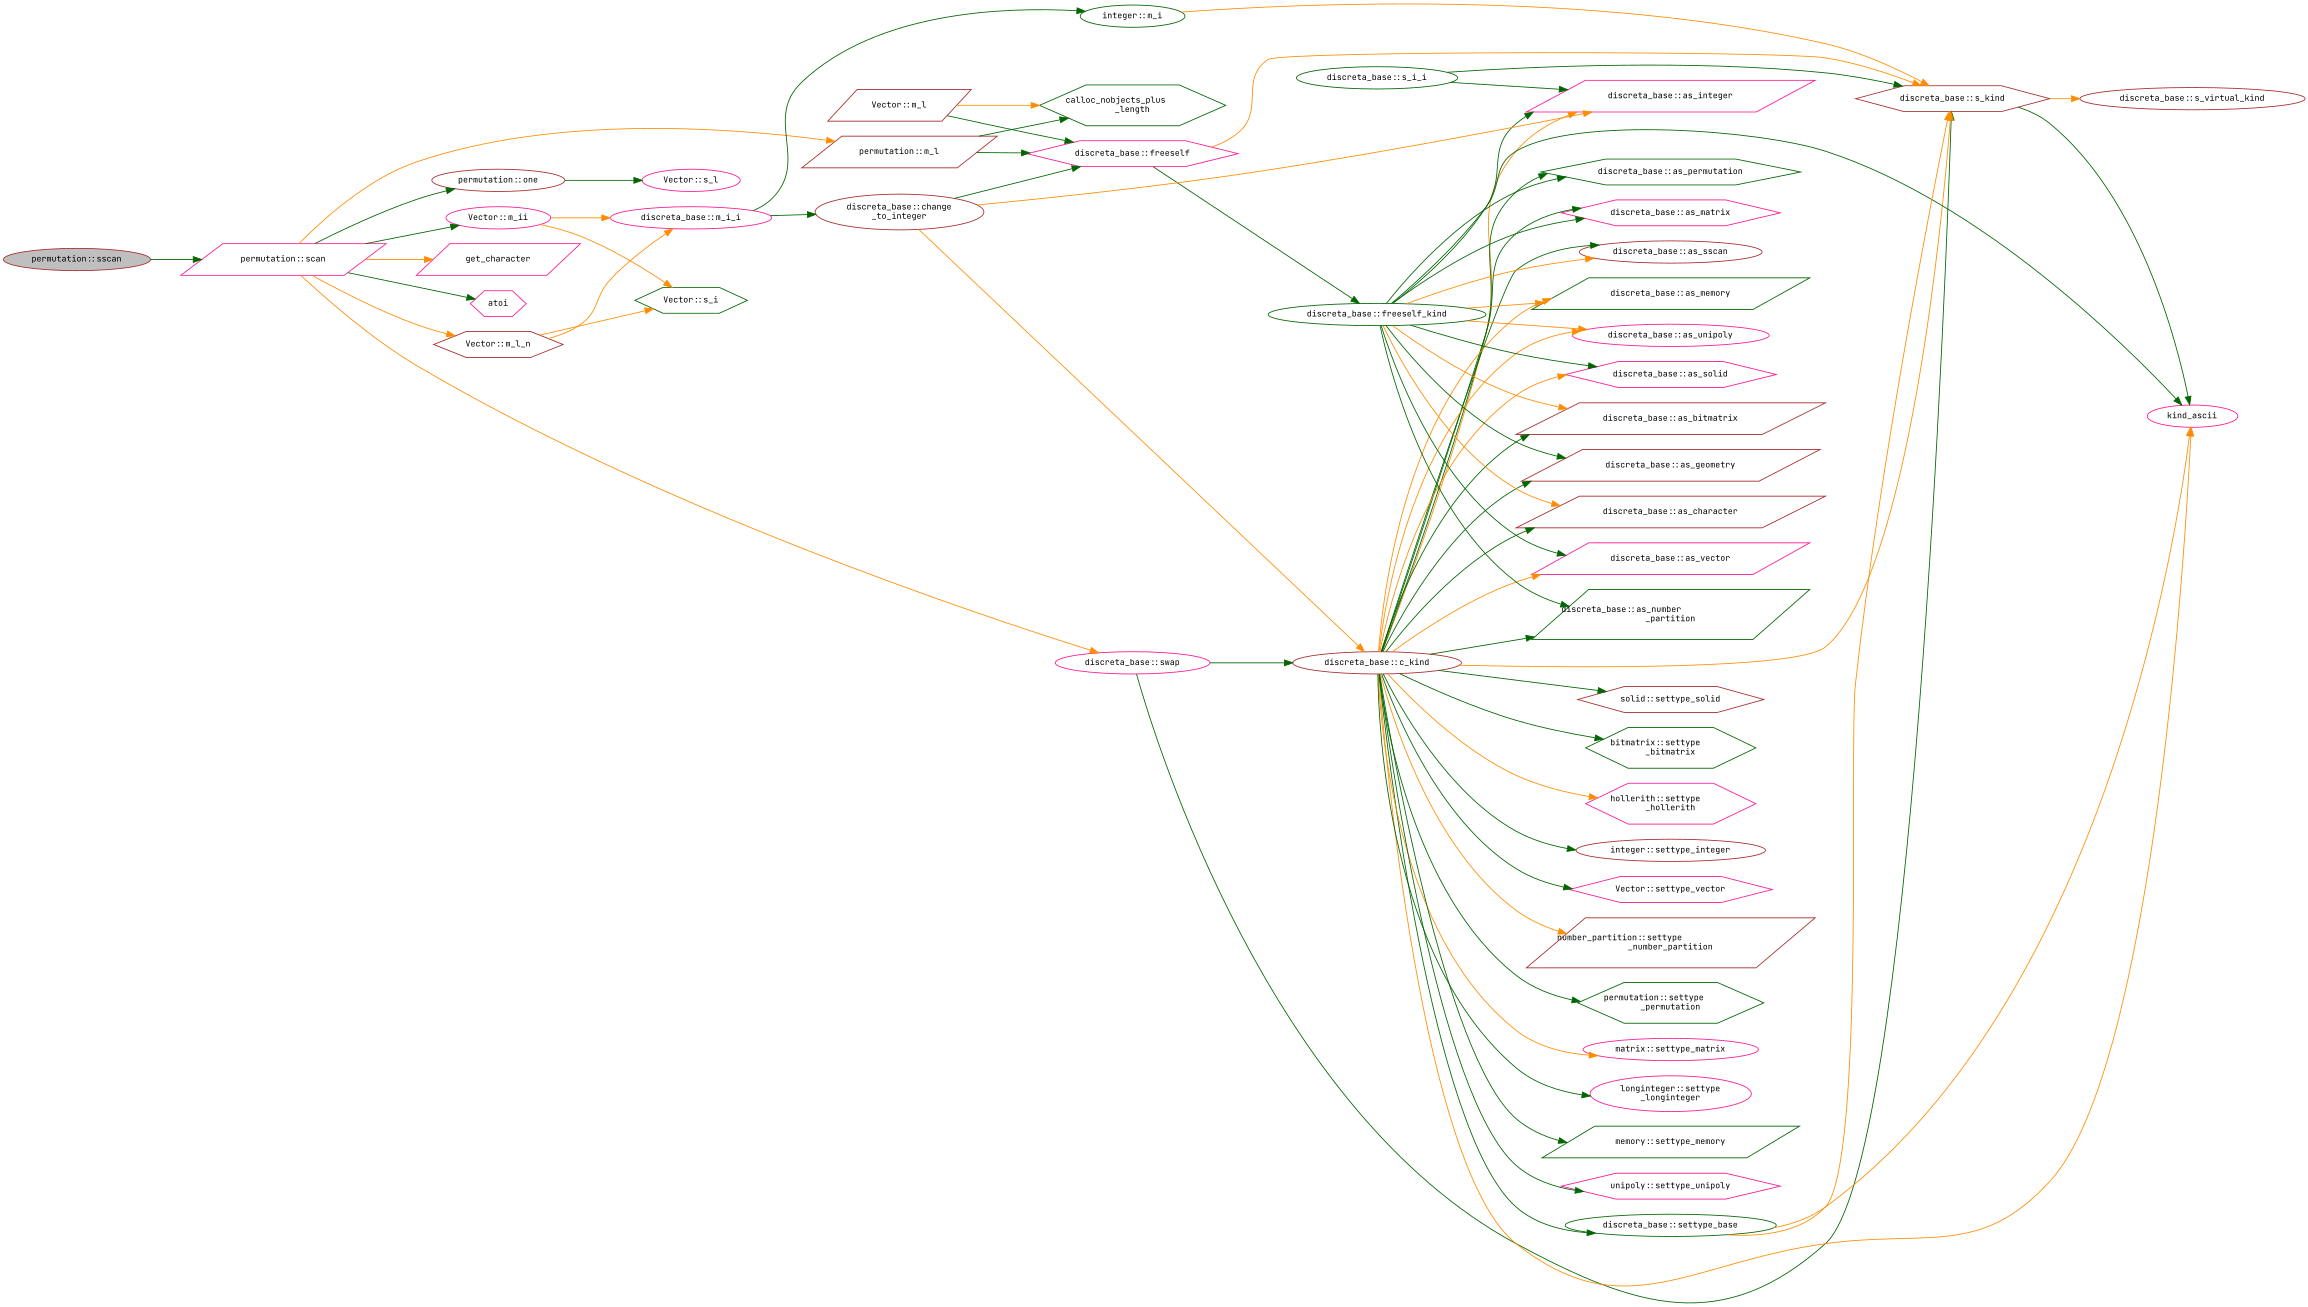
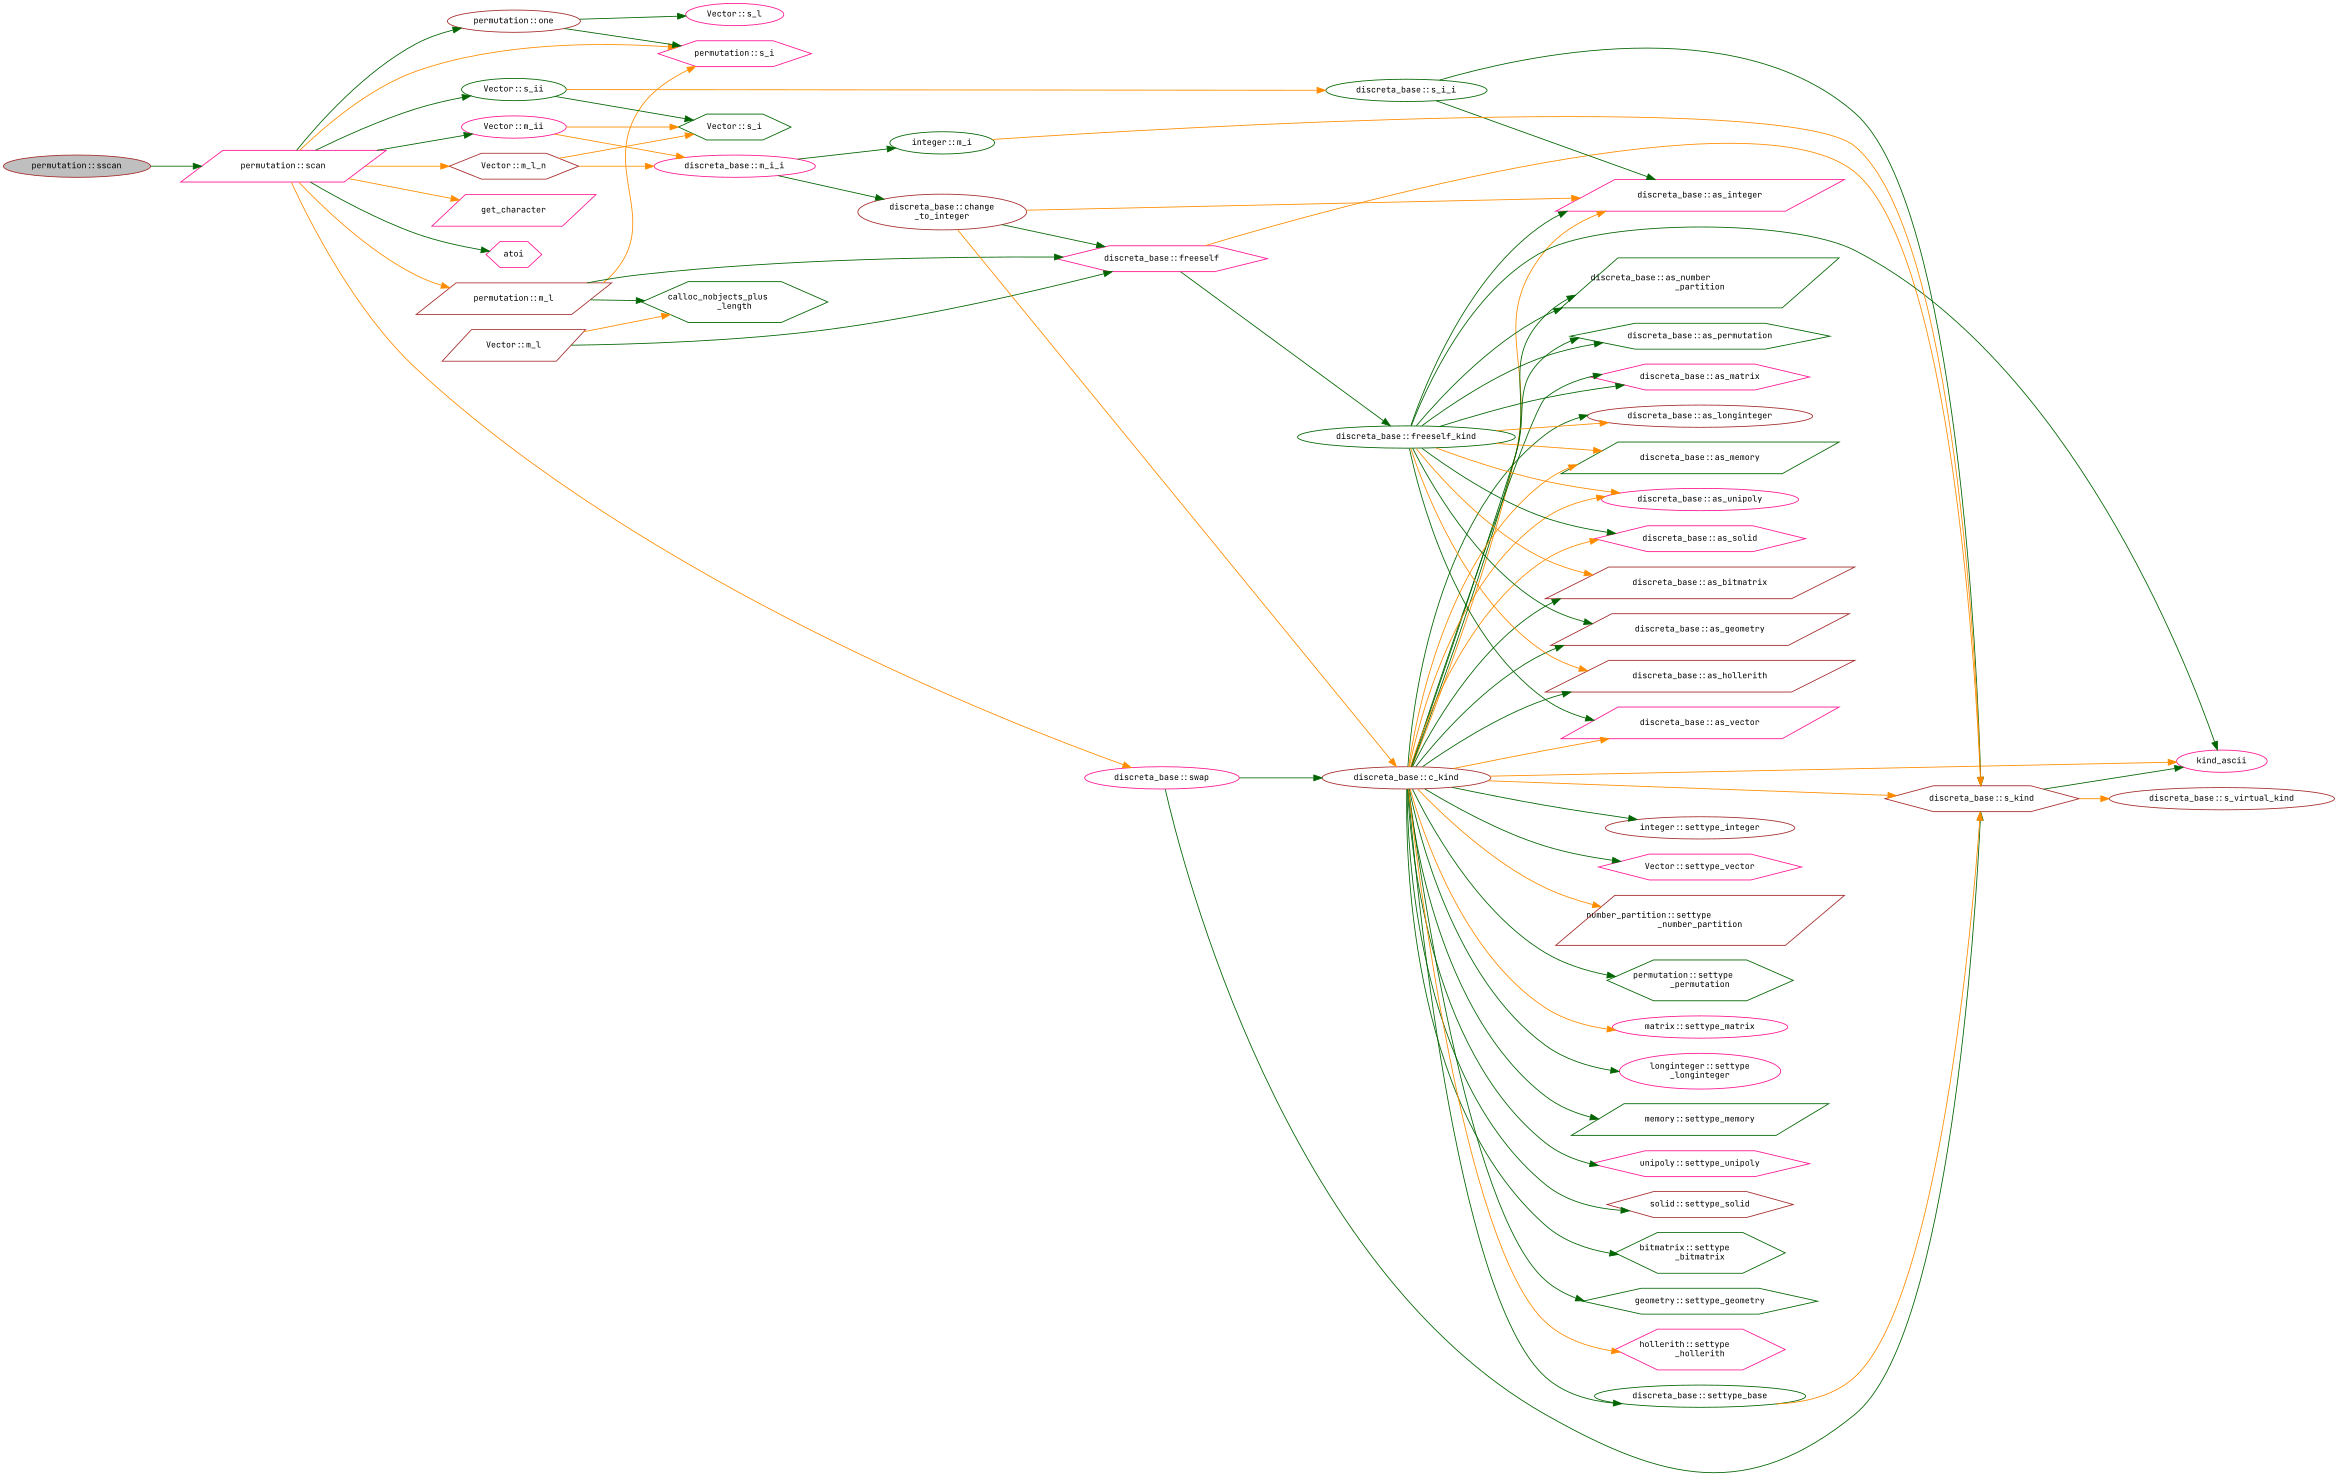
node "permutation::s_i": added
node "Vector::s_ii": added
node "discreta_base::as_sscan": label "discreta_base::as_sscan" -> "discreta_base::as_longinteger"
node "discreta_base::as_character": label "discreta_base::as_character" -> "discreta_base::as_hollerith"
edge "discreta_base::settype_base" -> "kind_ascii": removed
node "geometry::settype_geometry": added
